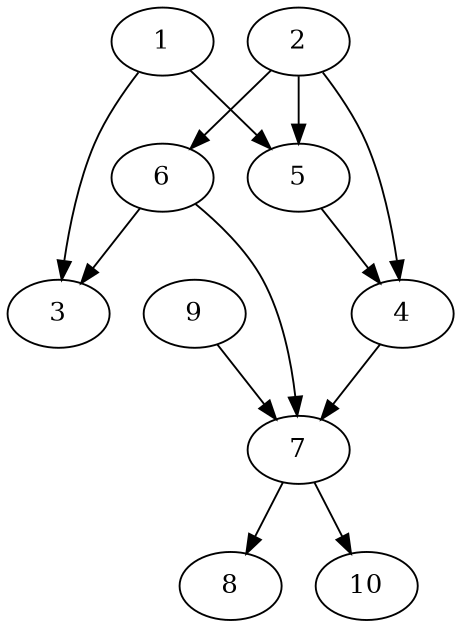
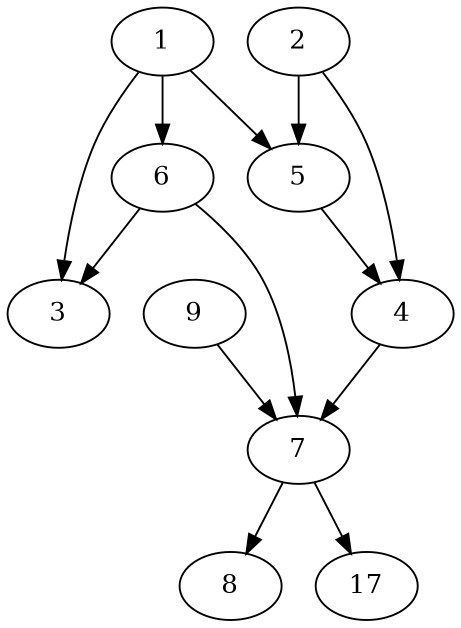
edge "2" -> "6": now "1" -> "6"
node "10": label "10" -> "17"
